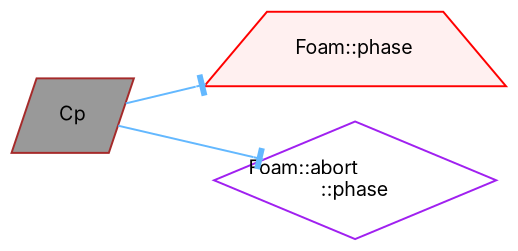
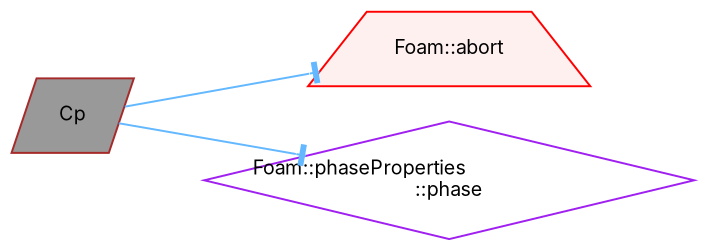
node "Foam::phase": label "Foam::phase" -> "Foam::abort"
node "Foam::abort ::phase": label "Foam::abort ::phase" -> "Foam::phaseProperties ::phase"
